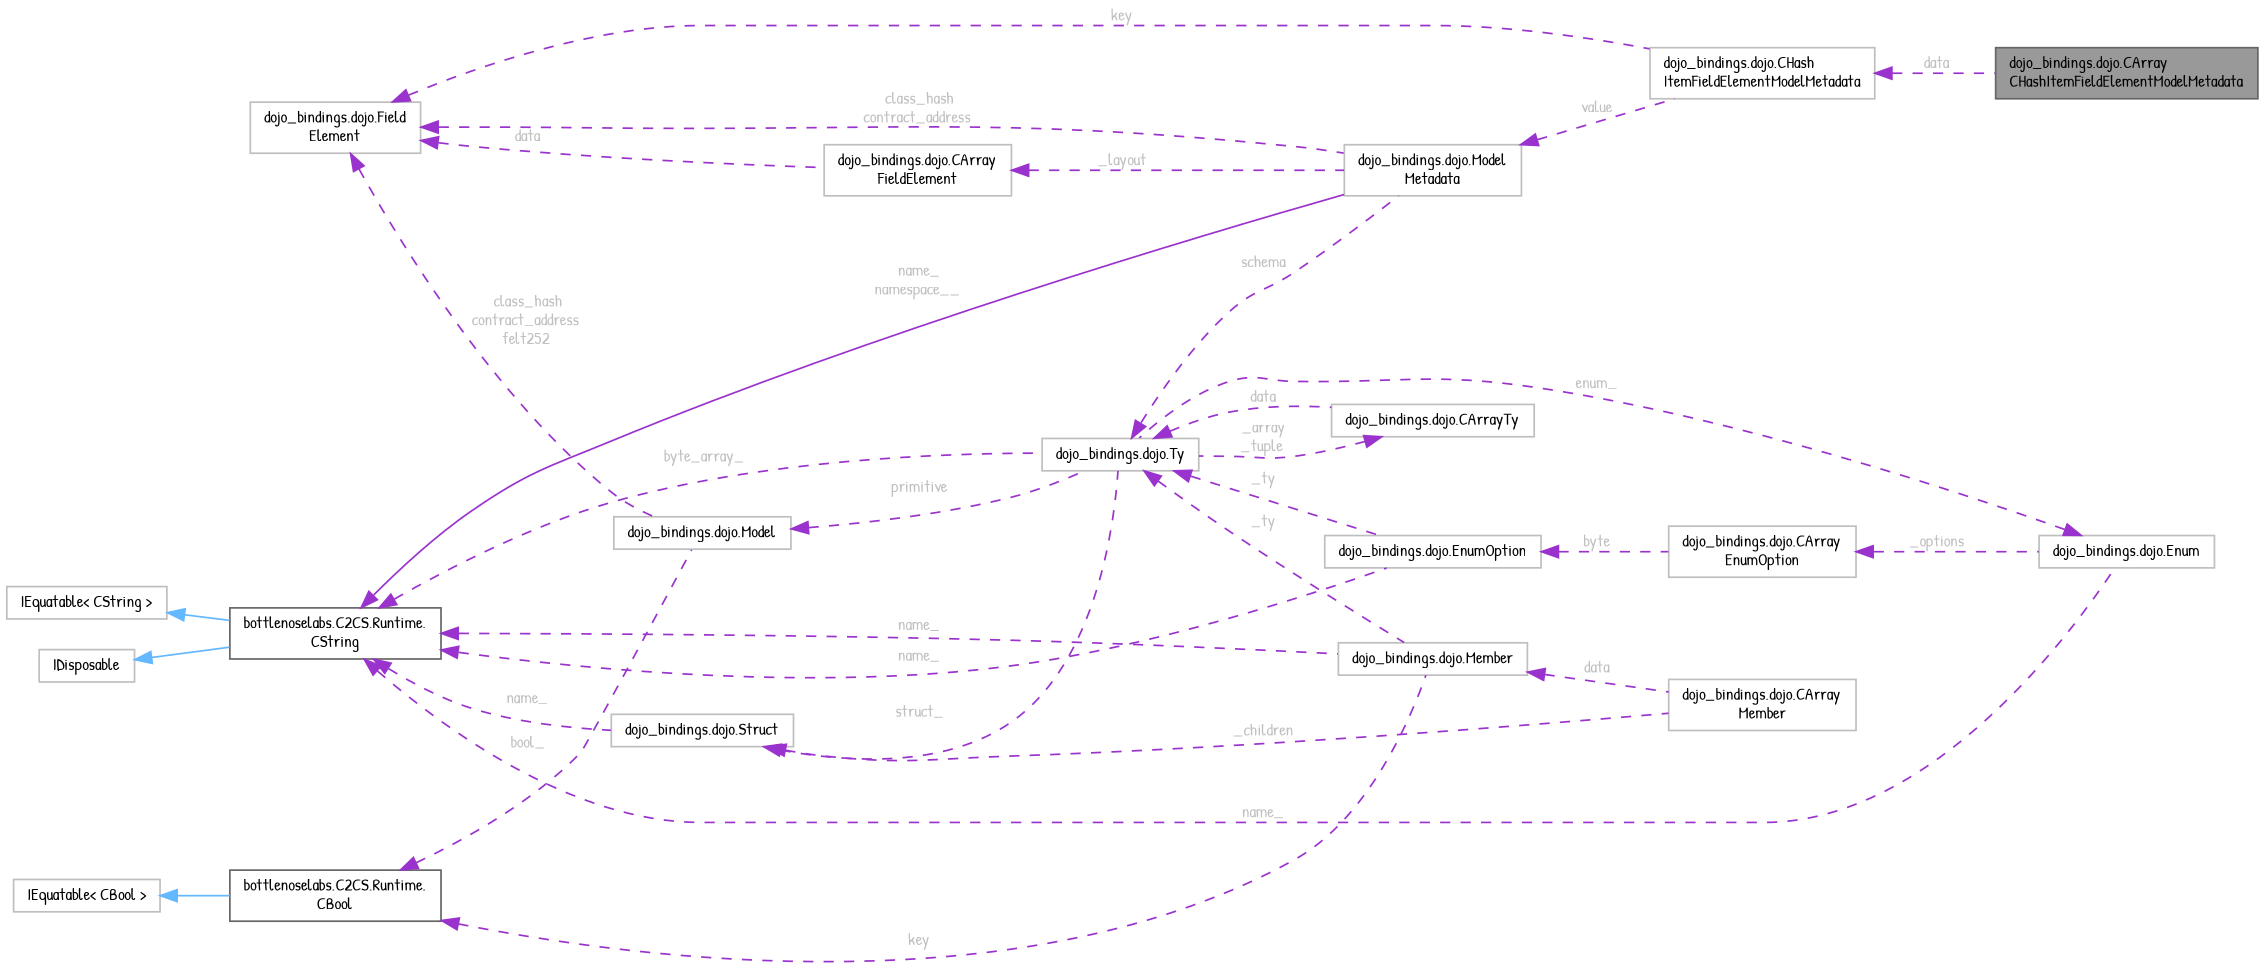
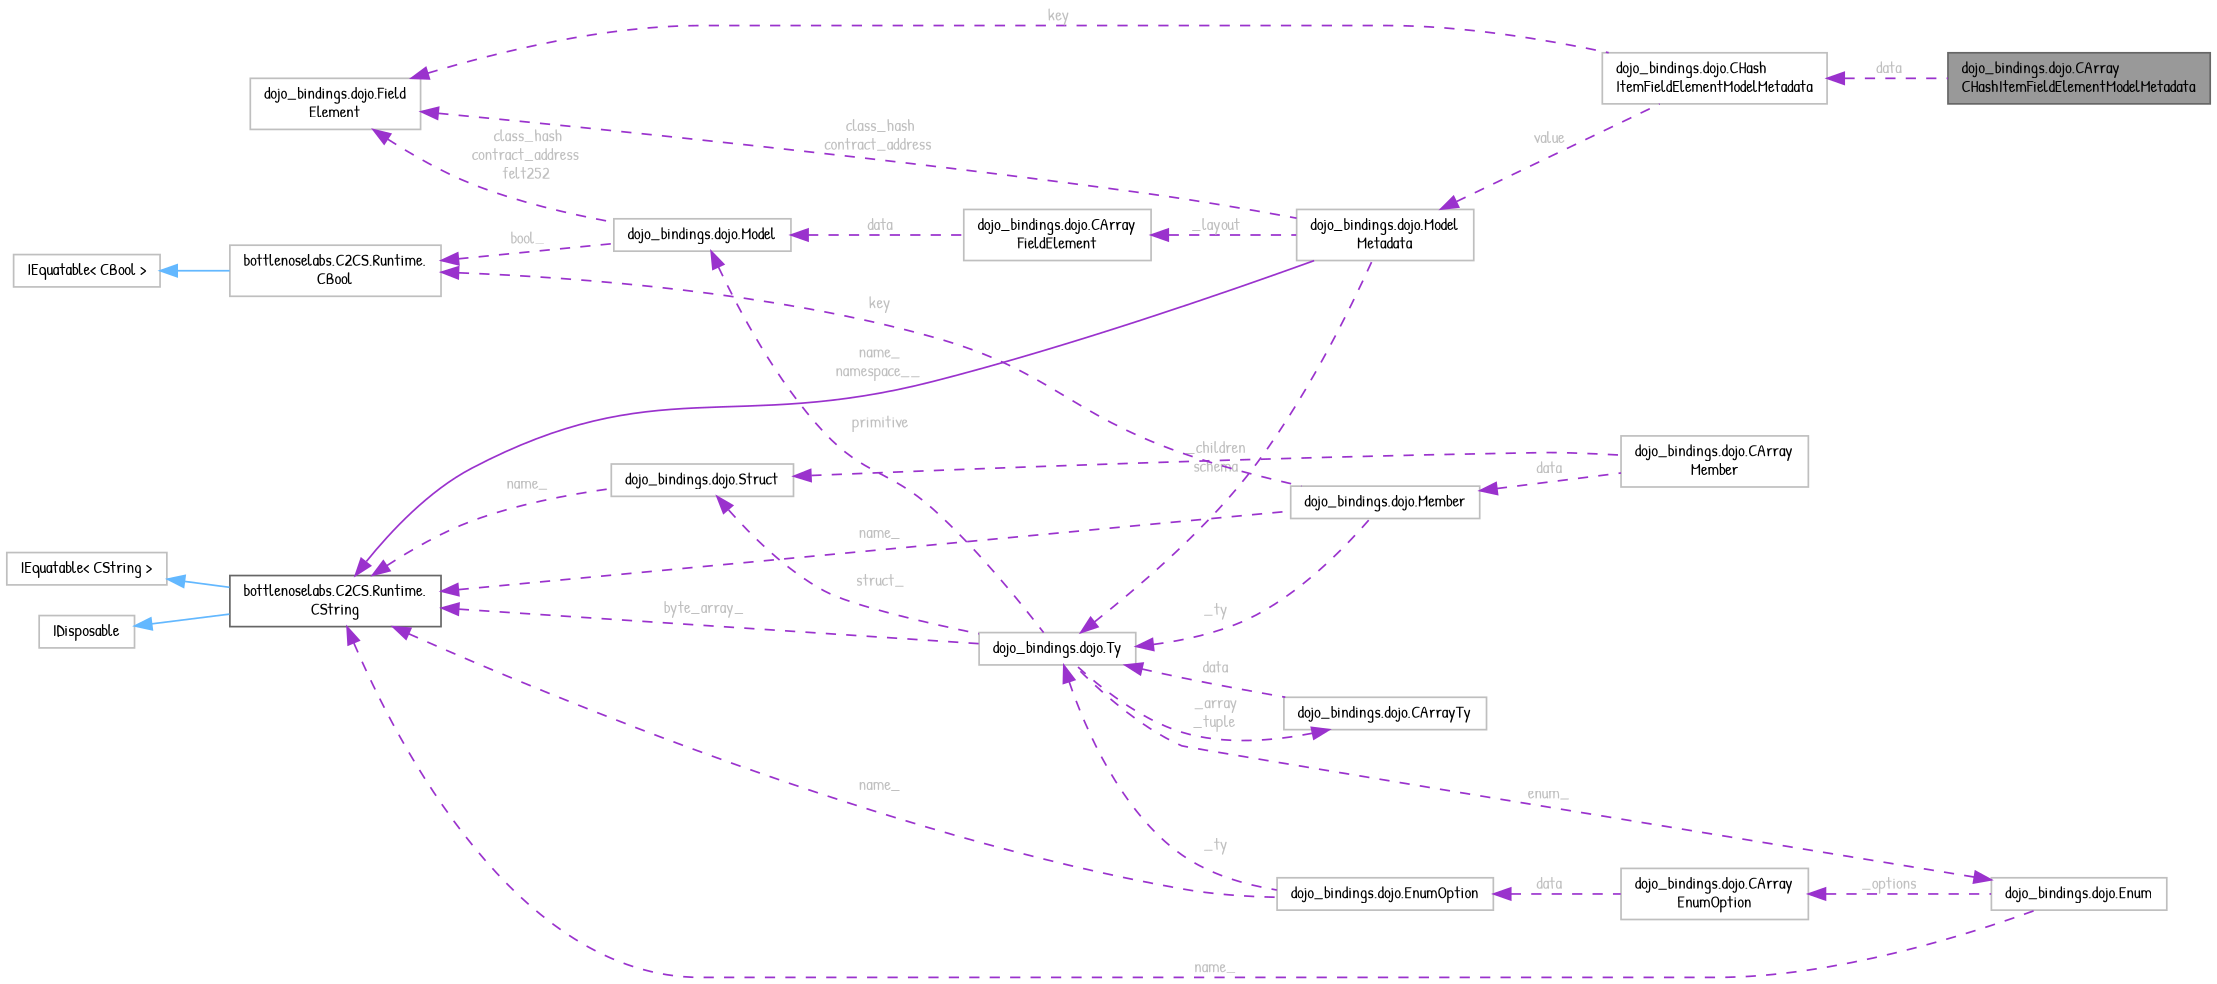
edge "dojo_bindings.dojo.CArray FieldElement" -> "dojo_bindings.dojo.Field Element": now "dojo_bindings.dojo.CArray FieldElement" -> "dojo_bindings.dojo.Model"
edge "dojo_bindings.dojo.CArray EnumOption" -> "dojo_bindings.dojo.EnumOption": label " byte" -> " data"
node "bottlenoselabs.C2CS.Runtime. CBool": color gray40 -> grey75
